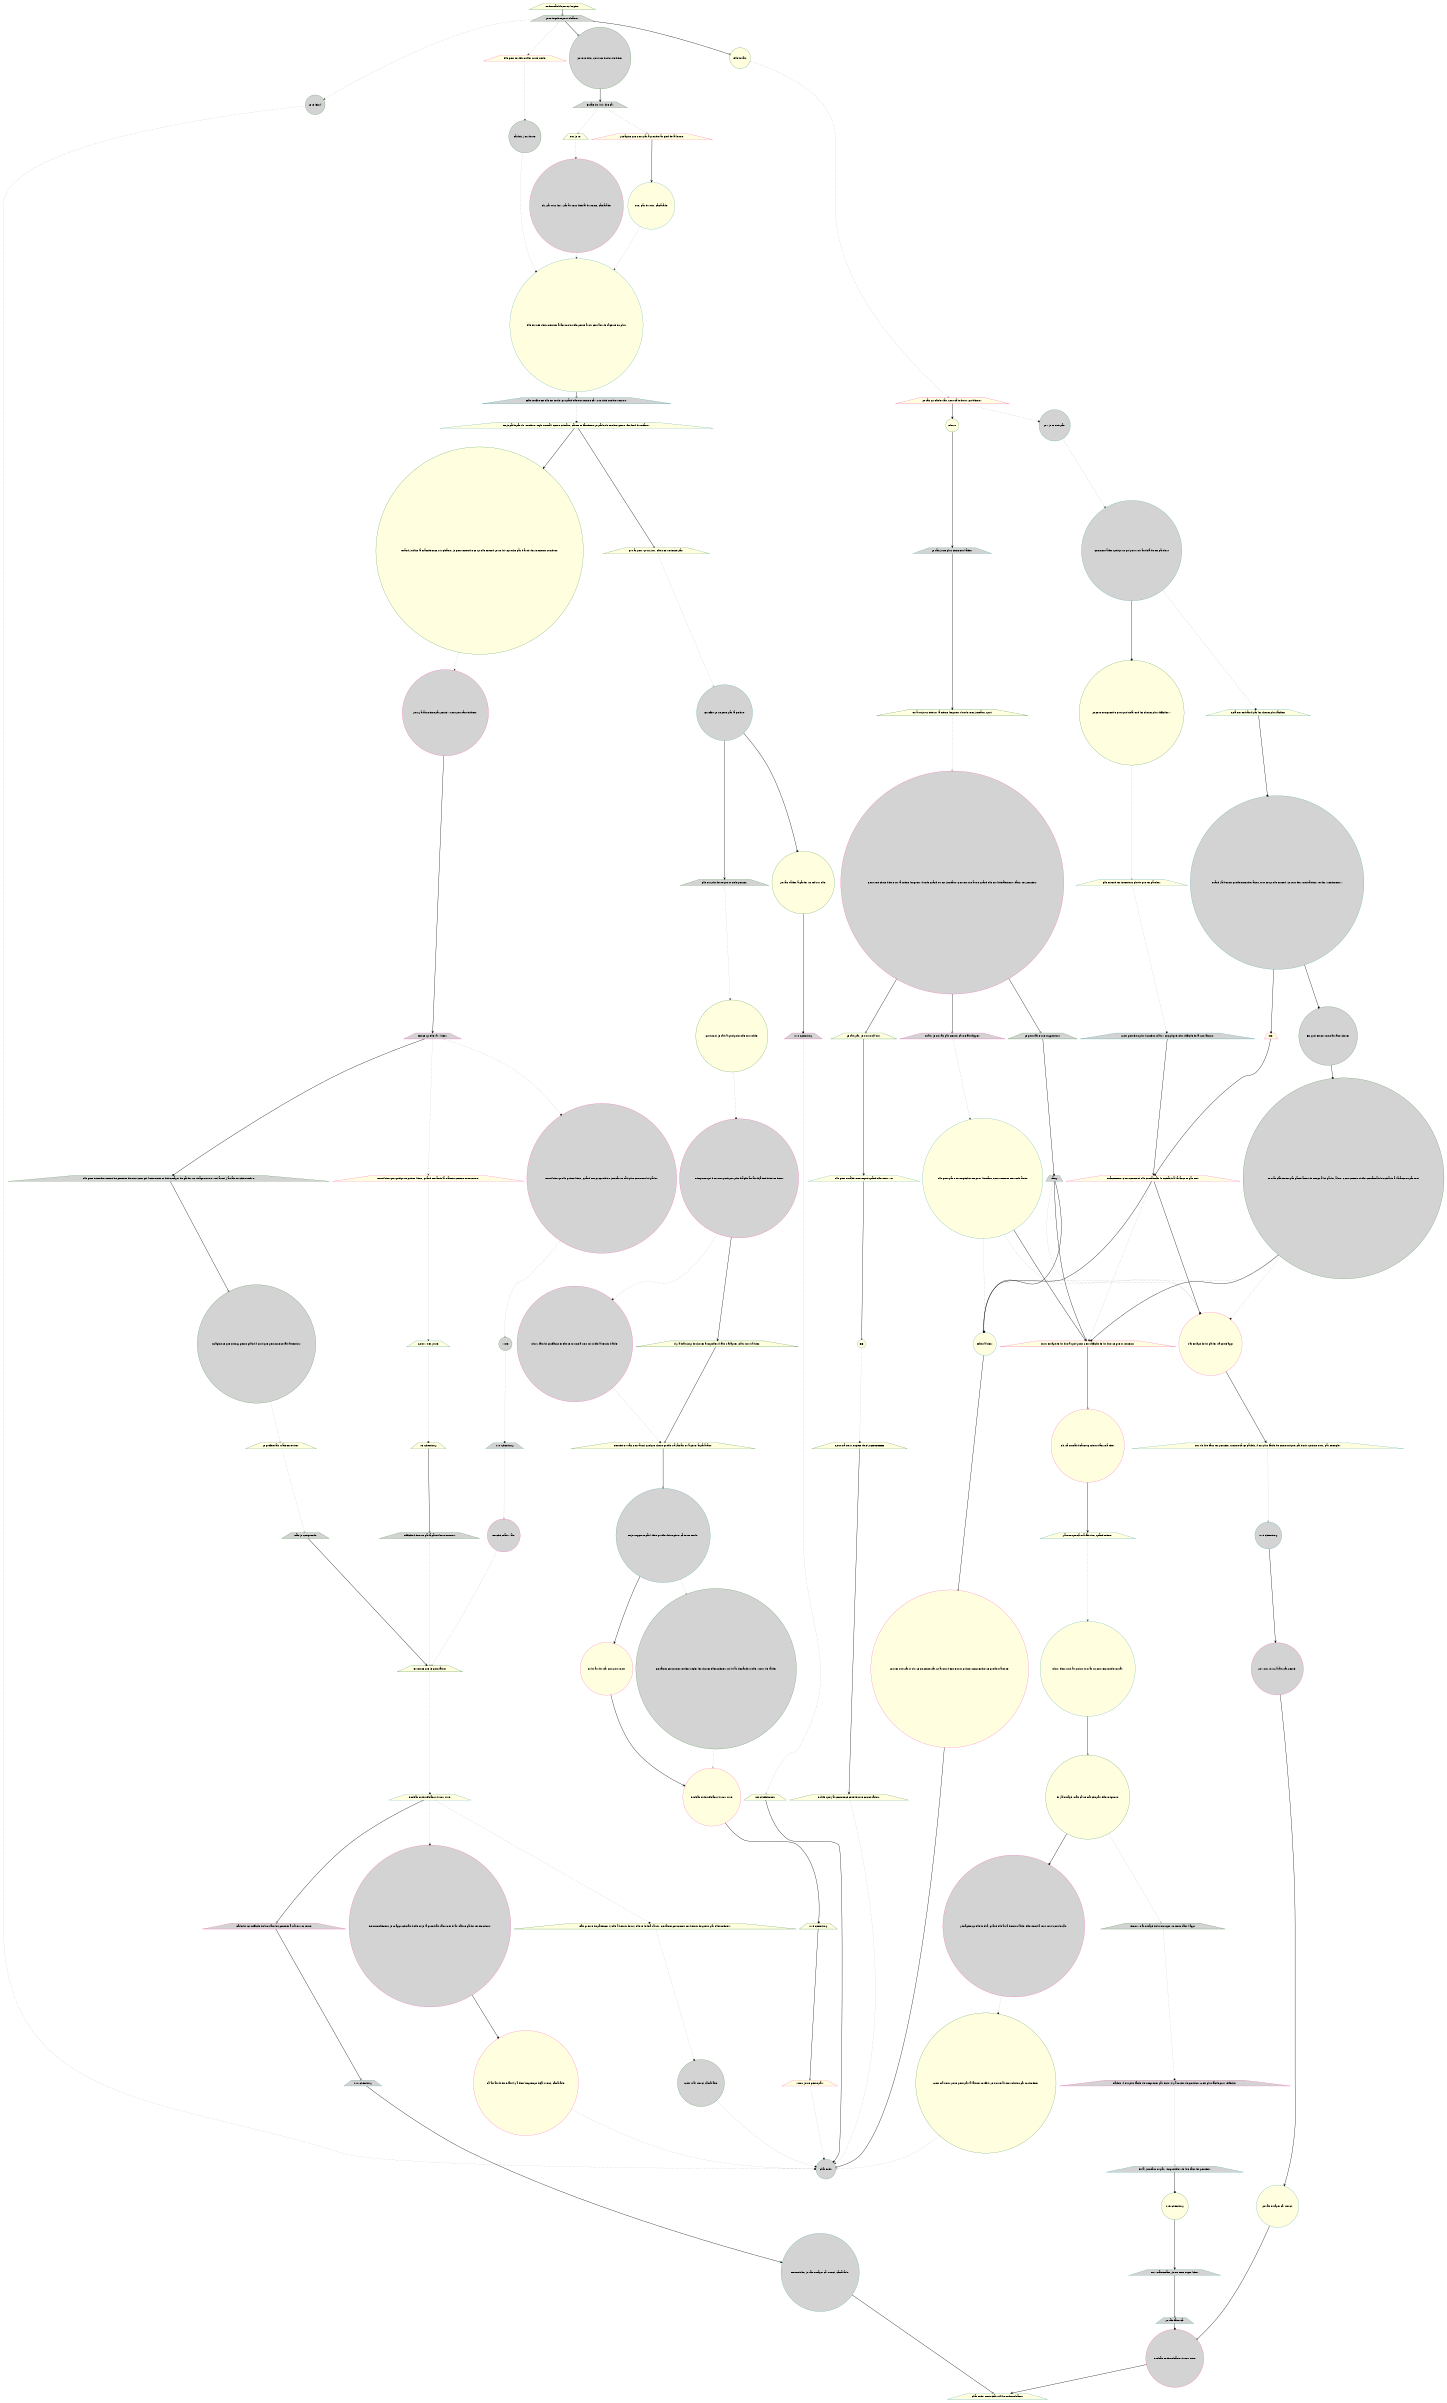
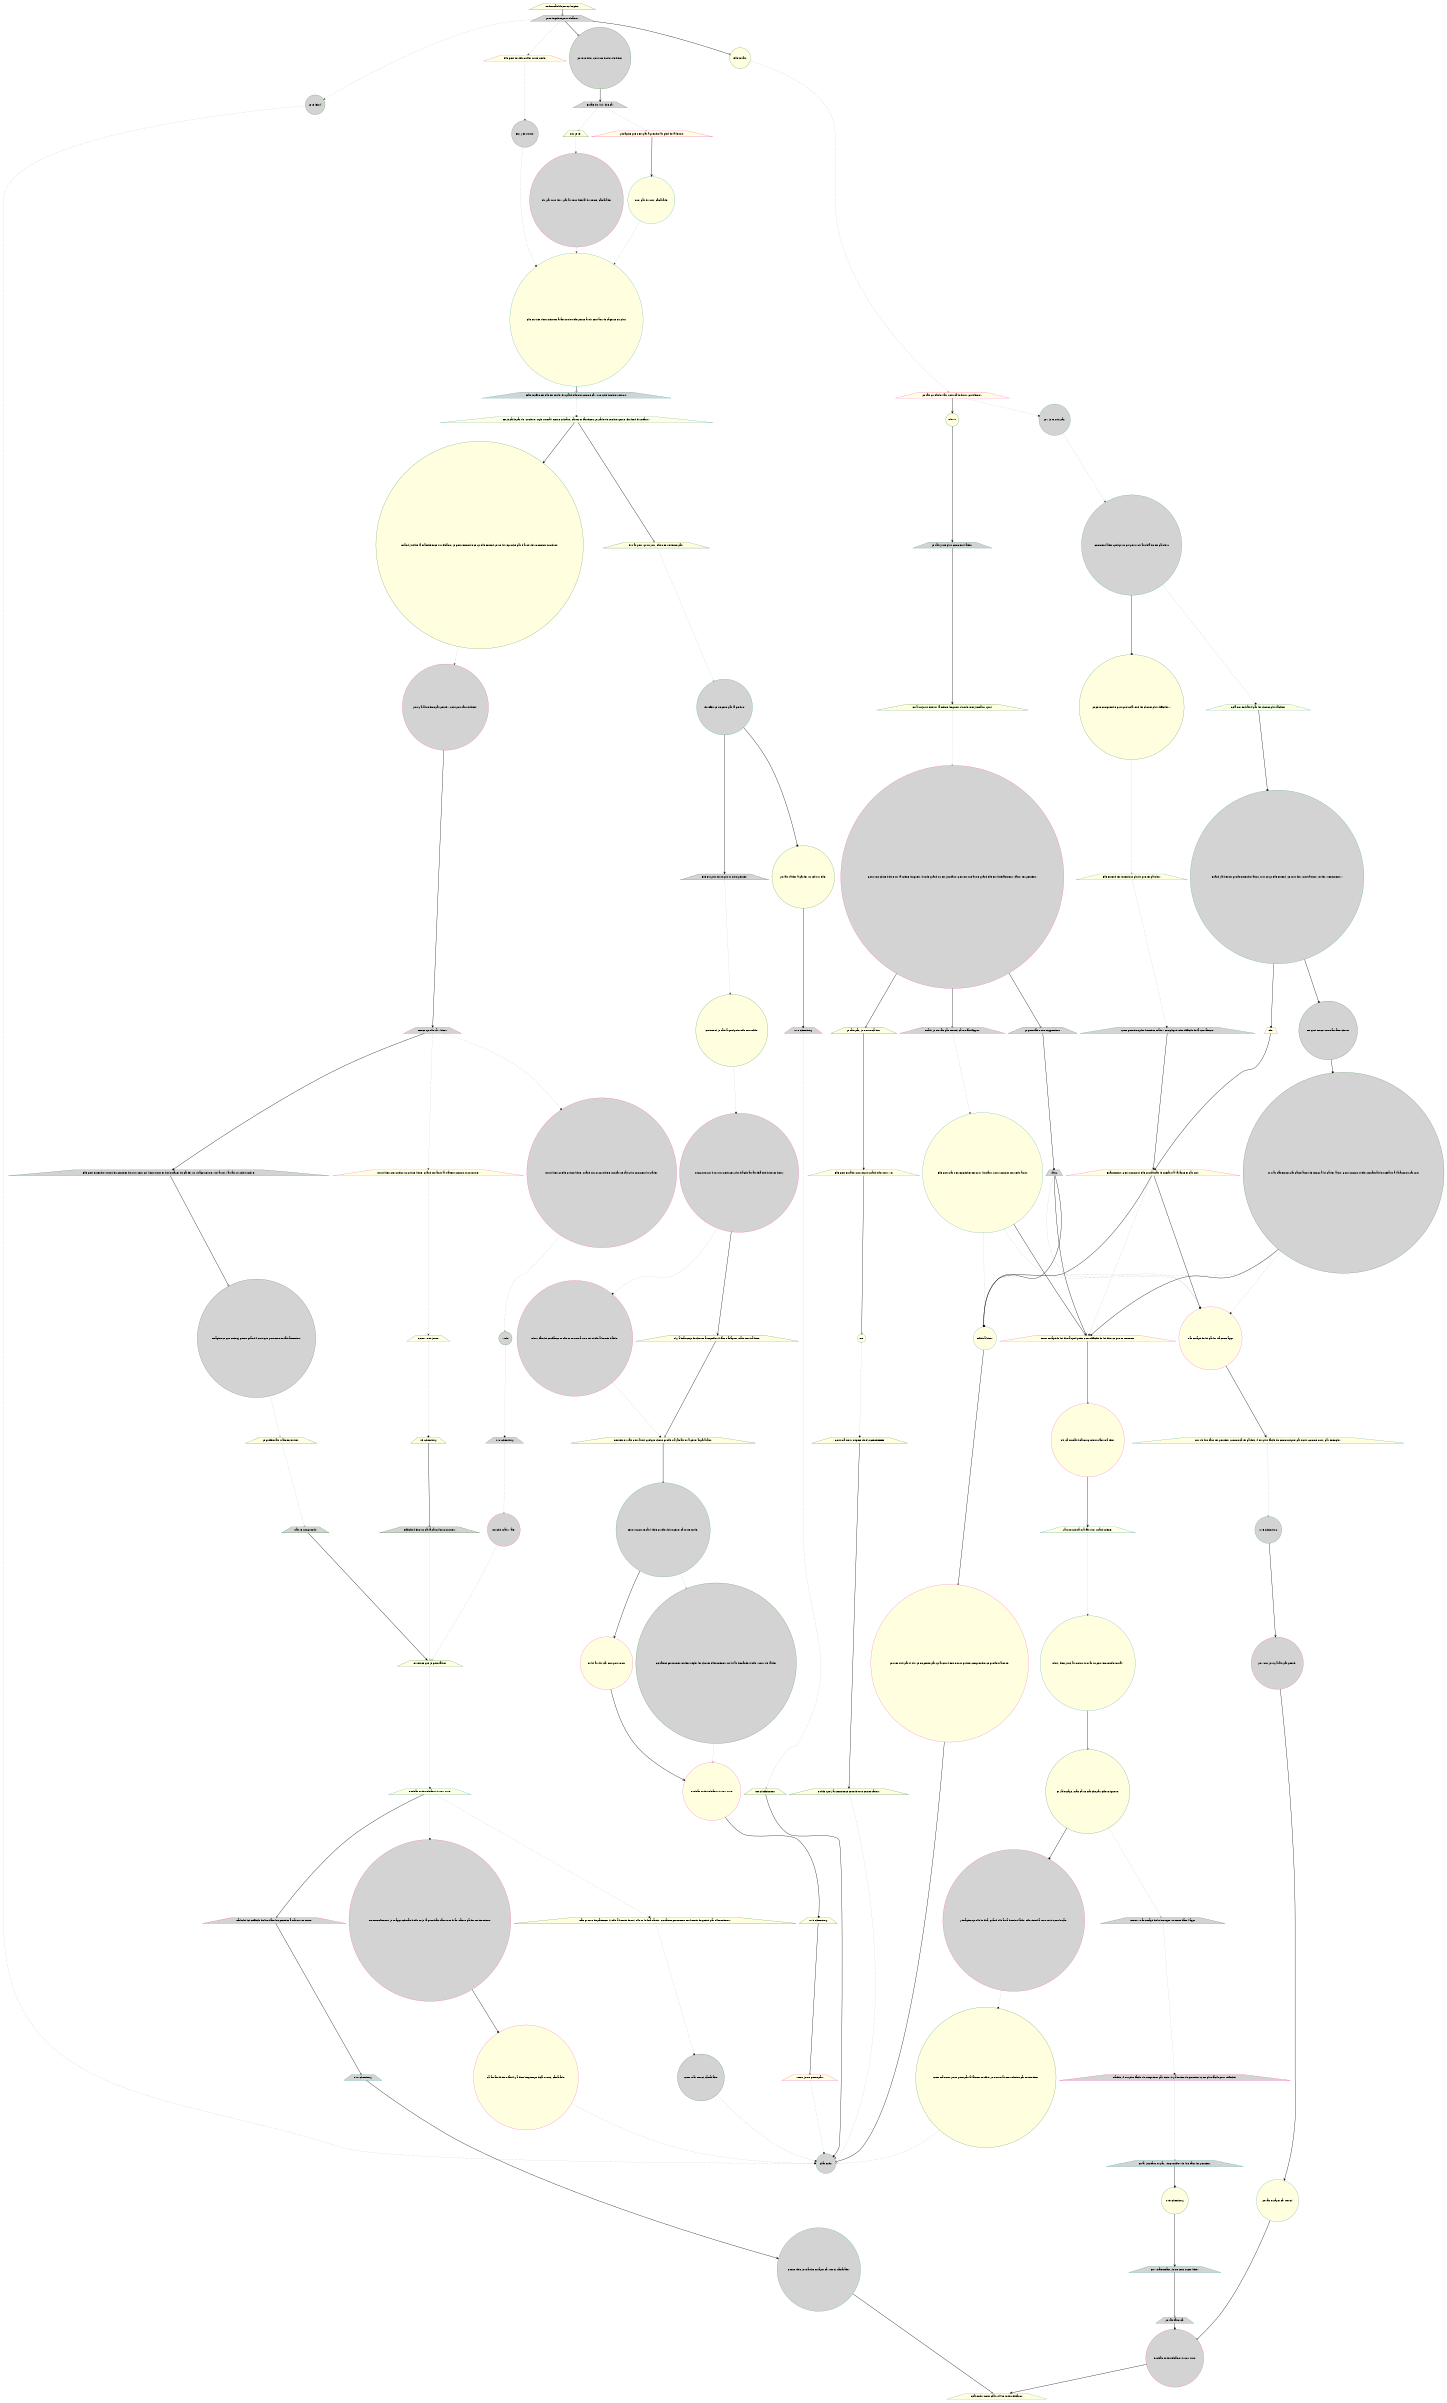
node "Parfois, j'en doute.": label "Parfois, j'en doute." -> "Fin, j'en doute."
node "Bonne idée, je vais essayer ça. Merci, camarade.": label "Bonne idée, je vais essayer ça. Merci, camarade." -> "Bonne idée, je marche essayer ça. Merci, camarade."
